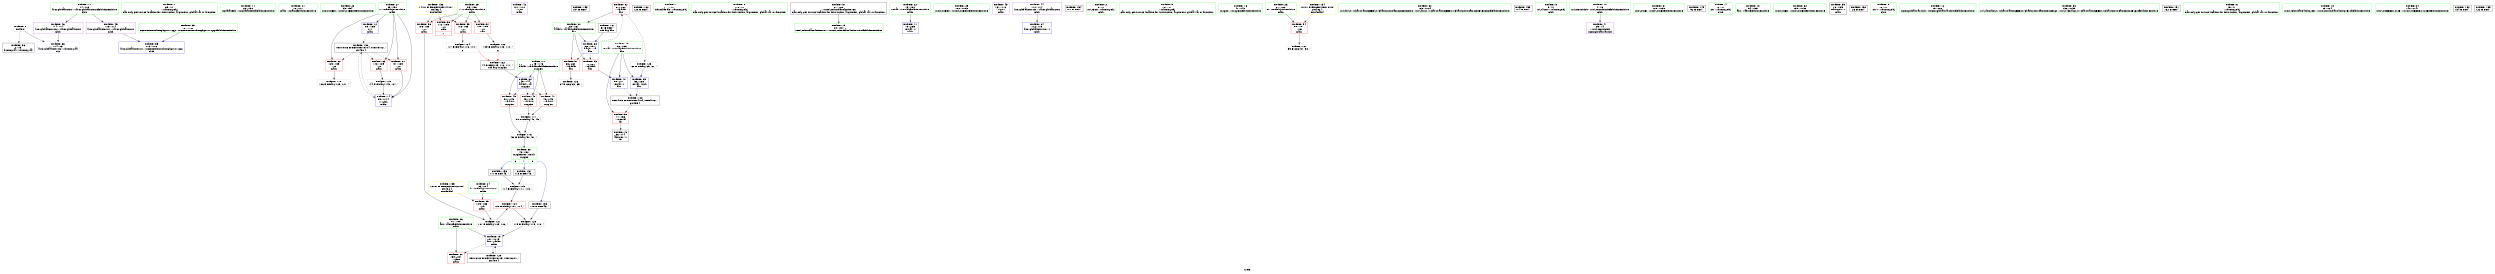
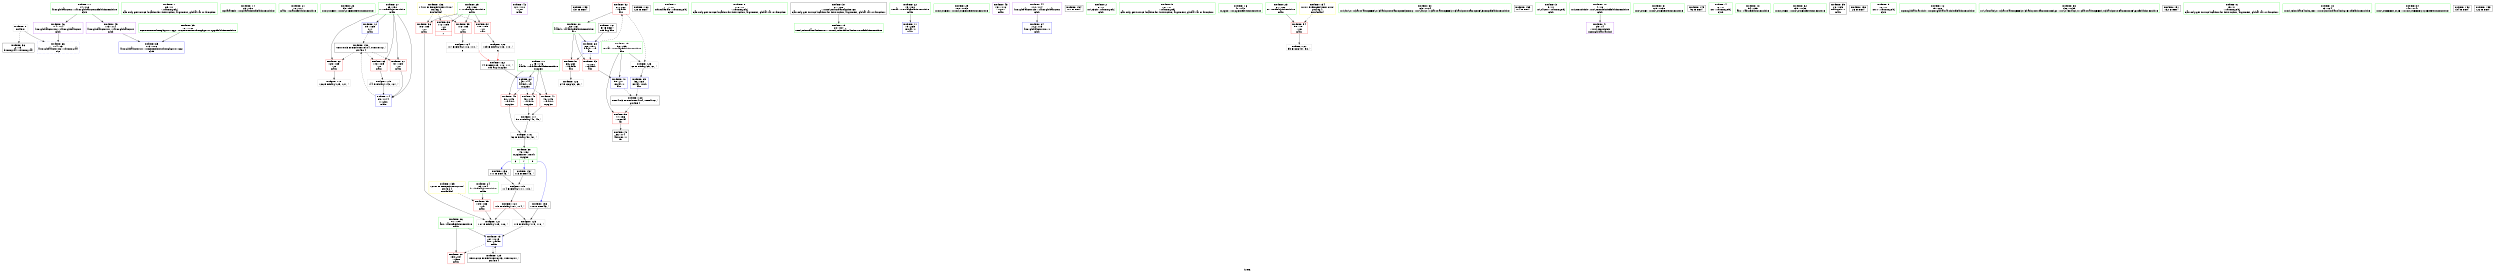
edge "NodeID: 19" -> "NodeID: 69": now "NodeID: 19" -> "NodeID: 123"
edge "NodeID: 130" -> "NodeID: 74": removed
edge "NodeID: 121" -> "NodeID: 120": reversed
